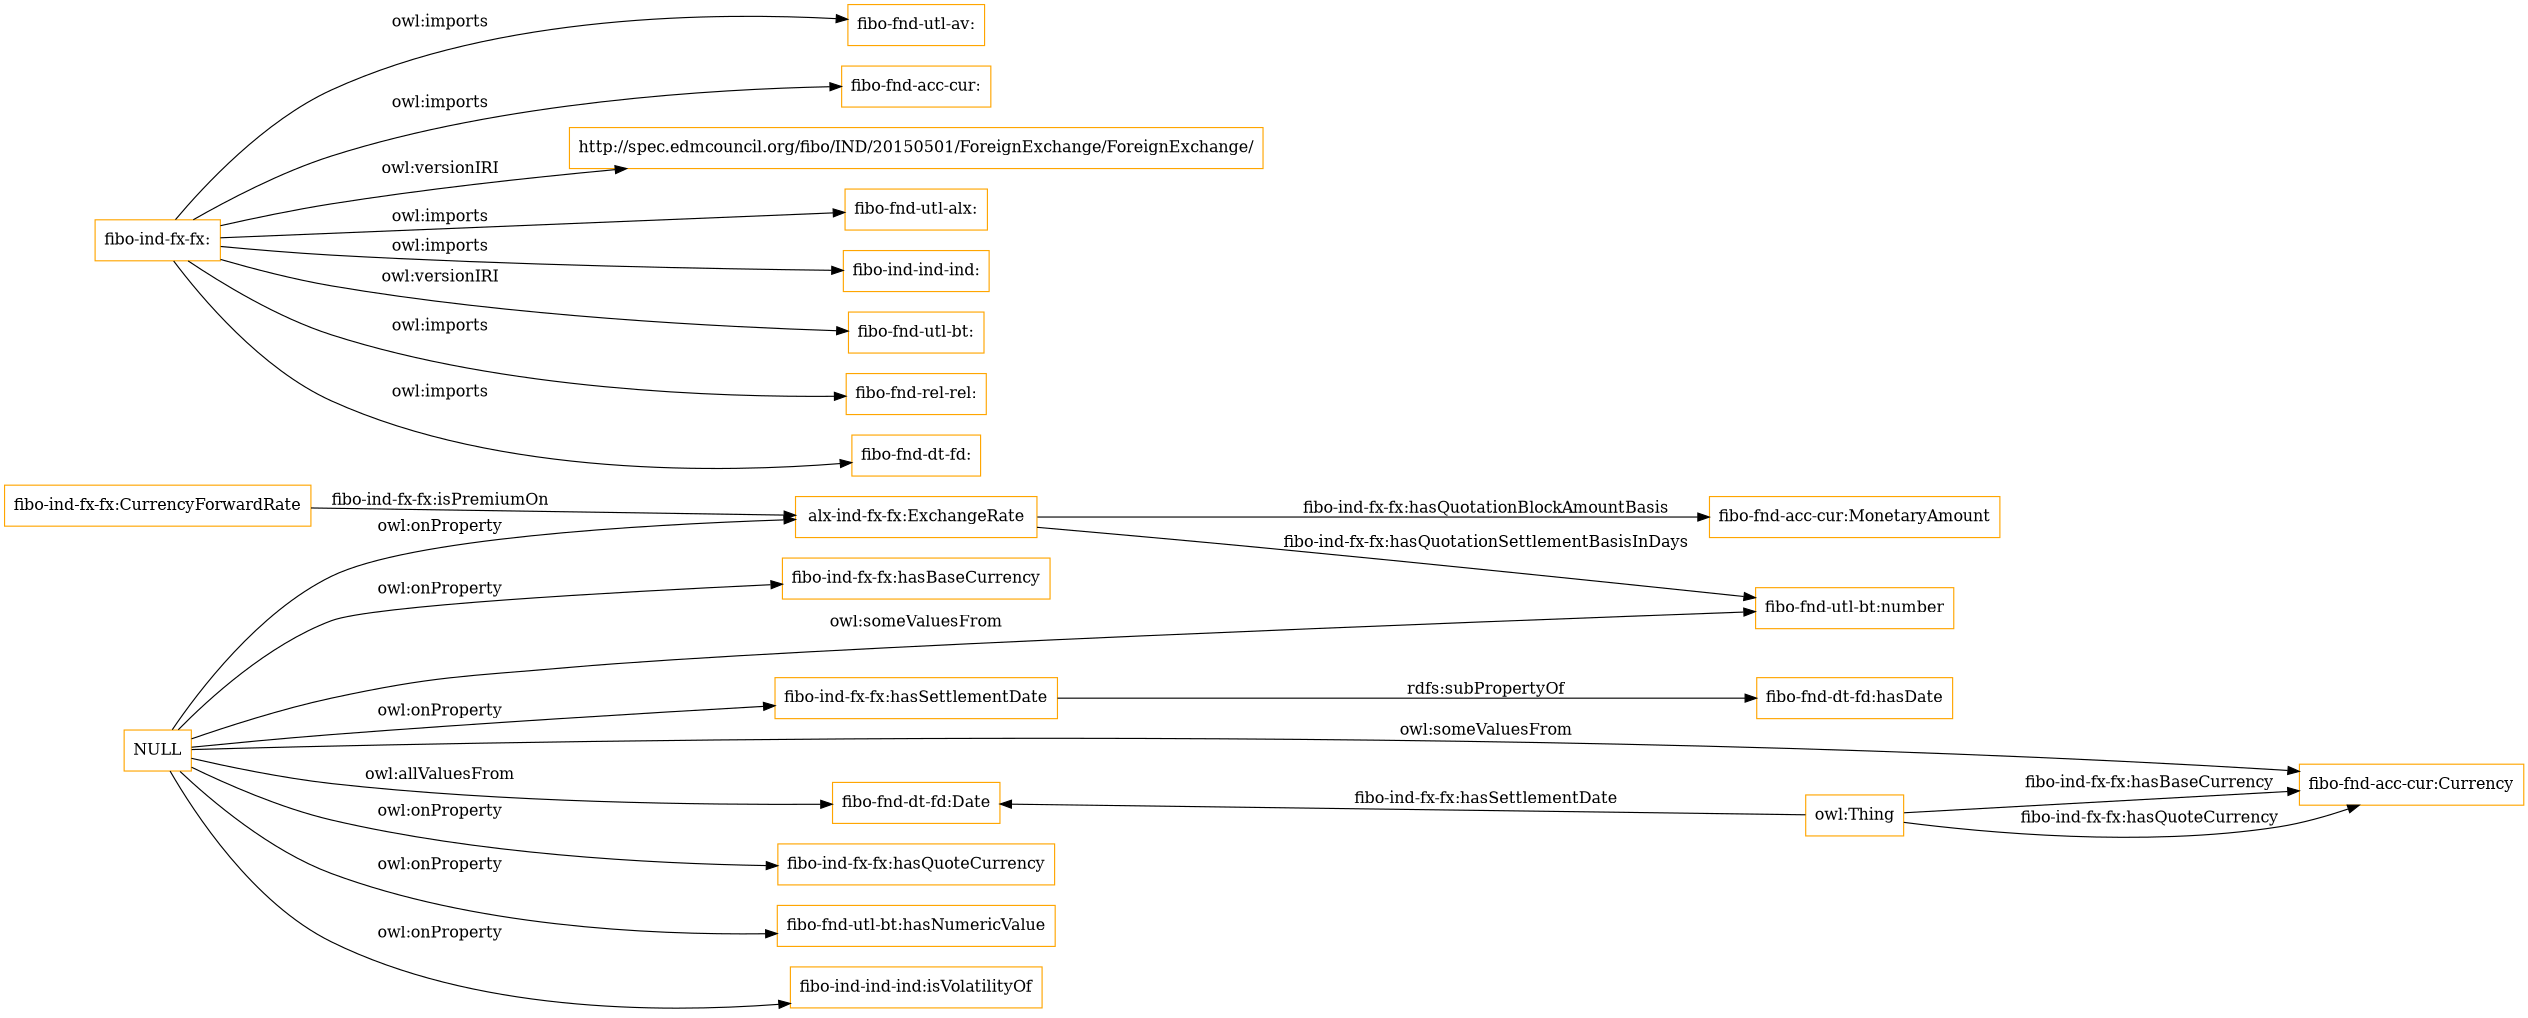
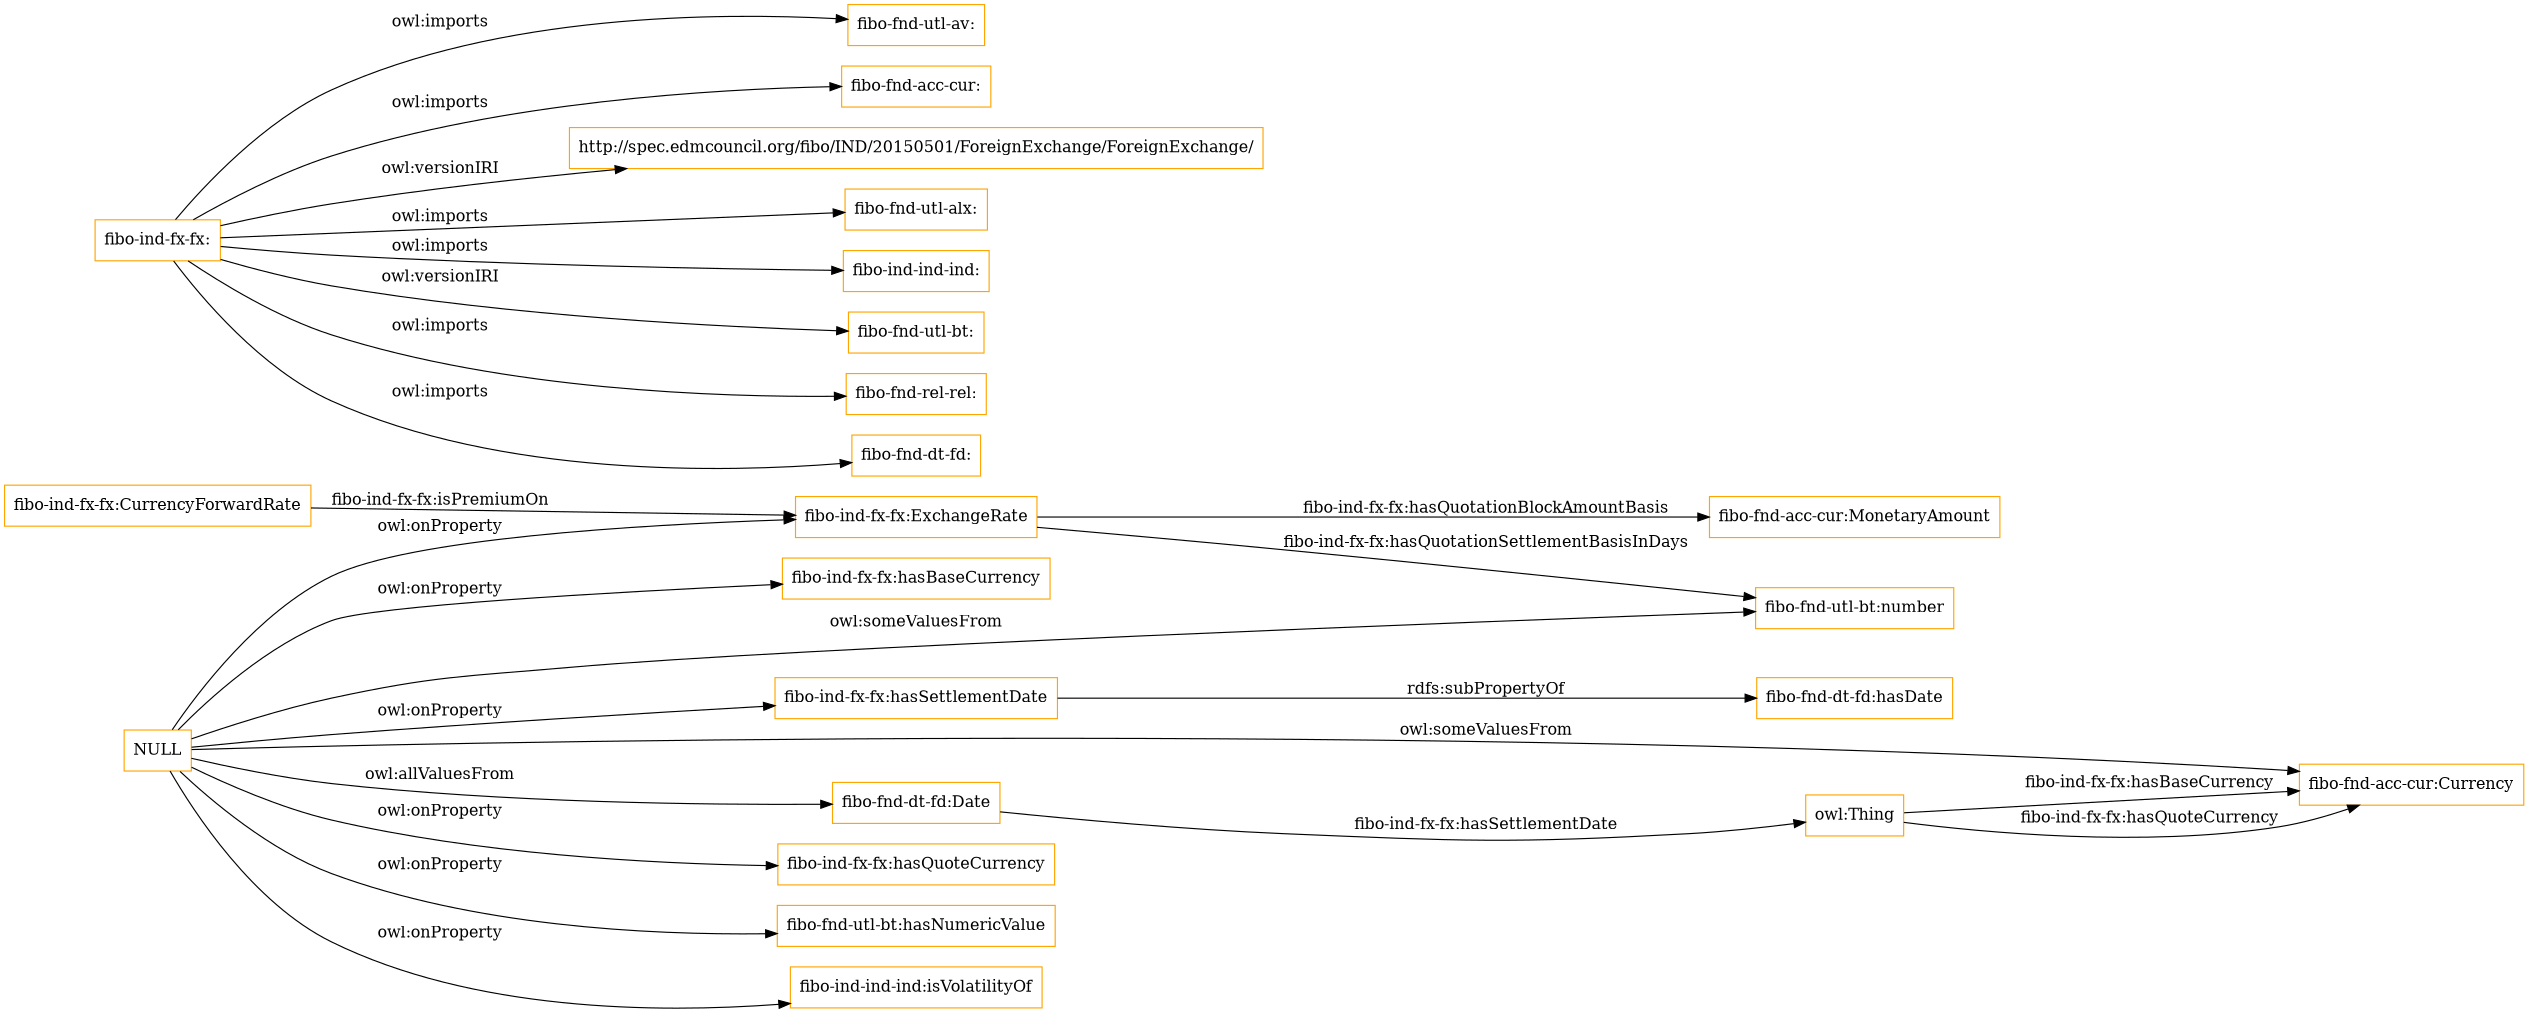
node "alx-ind-fx-fx:ExchangeRate": label "alx-ind-fx-fx:ExchangeRate" -> "fibo-ind-fx-fx:ExchangeRate"
edge "owl:Thing" -> "fibo-fnd-dt-fd:Date": reversed
